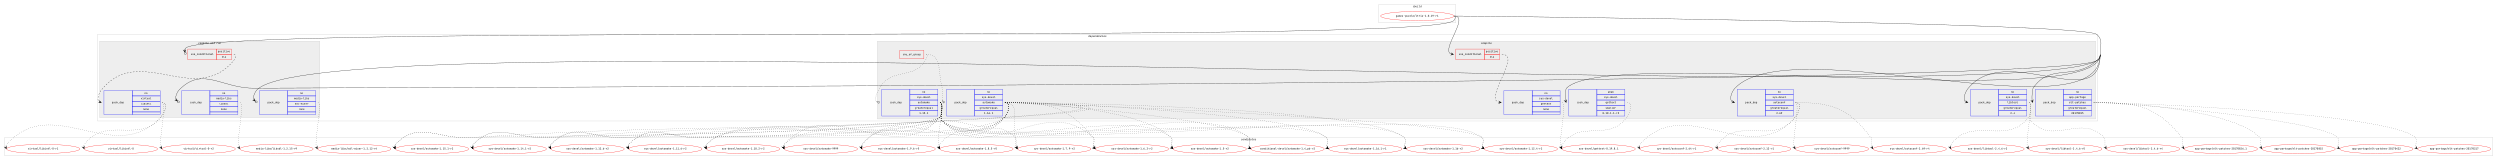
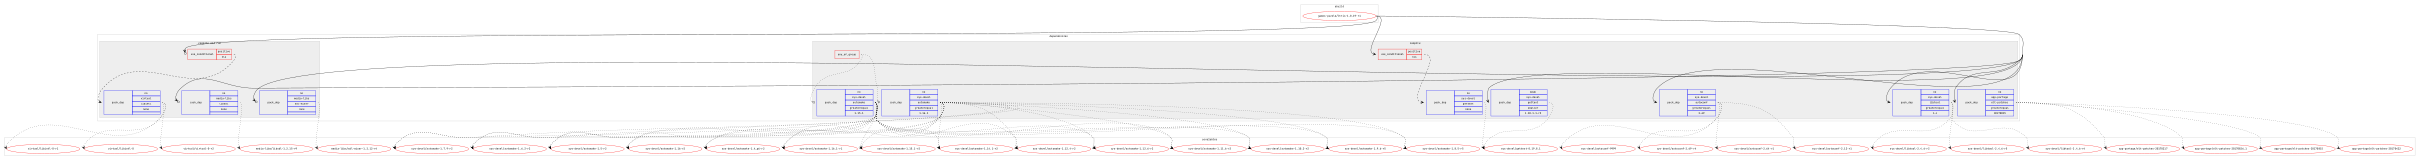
node "sys-devel/automake-9999": removed
node "conditional-devel/automake-1.4_p6-r2": label "conditional-devel/automake-1.4_p6-r2" -> "sys-devel/automake-1.4_p6-r2"
